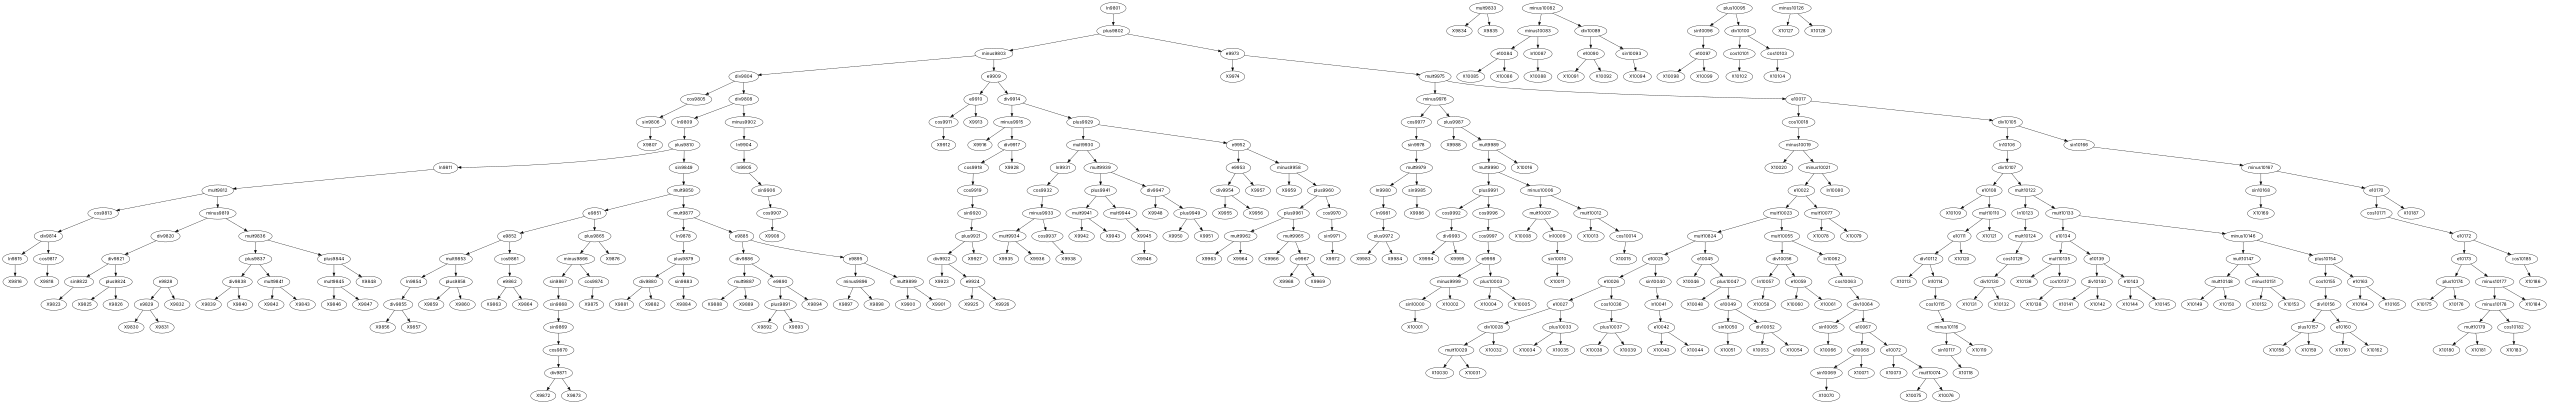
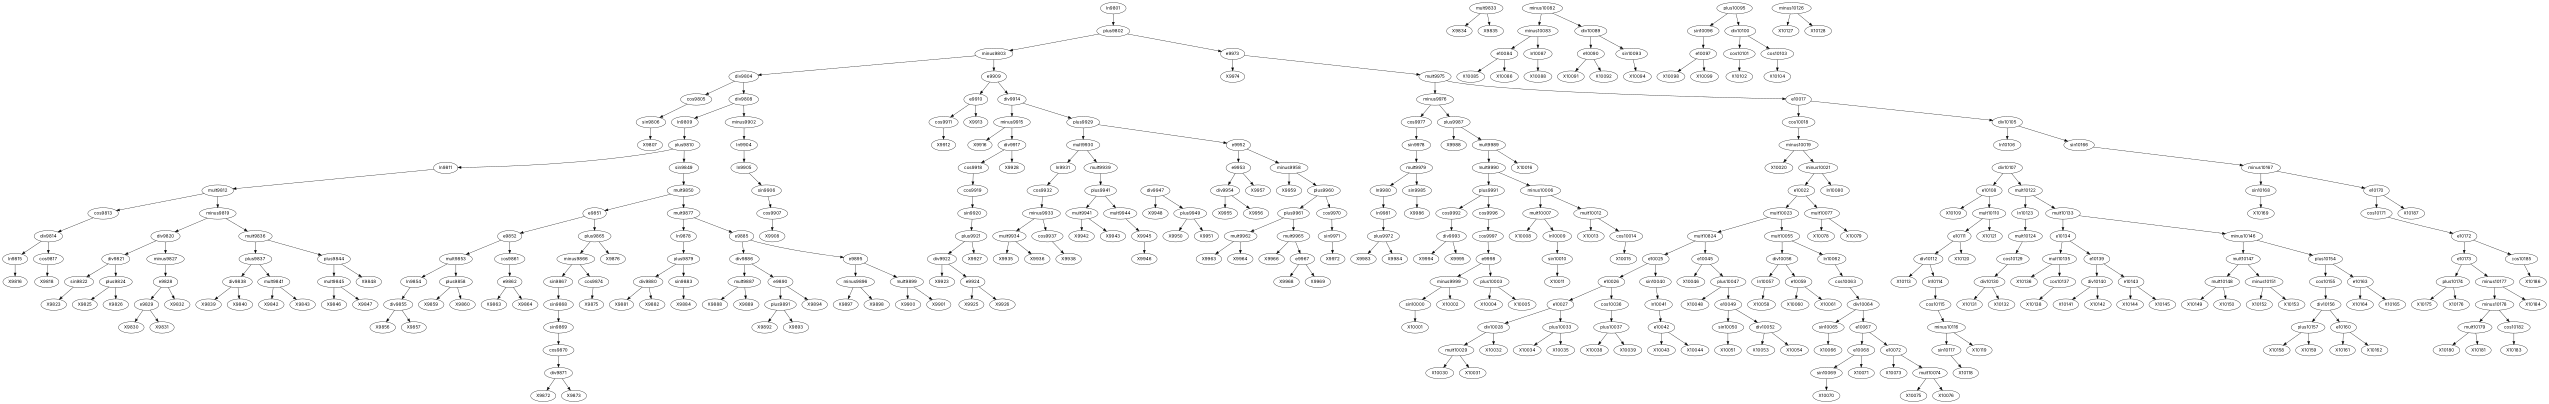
edge "ln10106" -> "div10107": removed
edge "mult9939" -> "div9947": removed
node "minus9827": added
